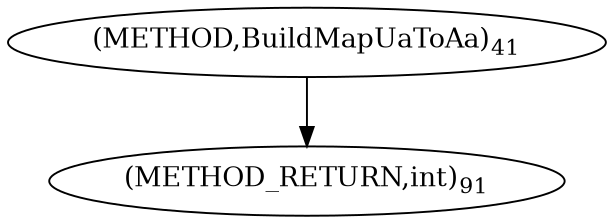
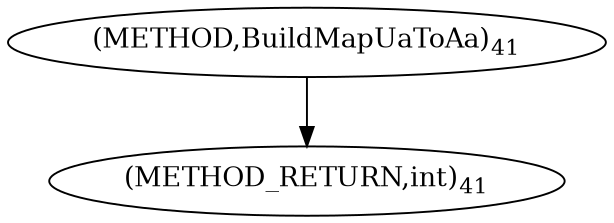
node "(METHOD_RETURN,int)": text "91" -> "41"
